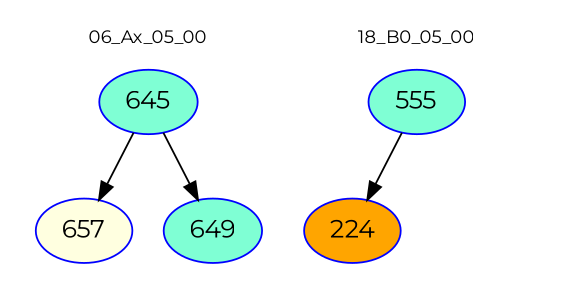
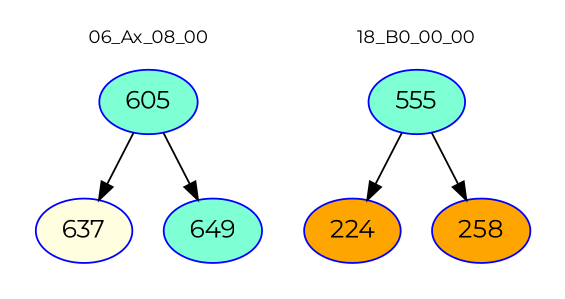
cluster "06_Ax_05_00": label "06_Ax_05_00" -> "06_Ax_08_00"
cluster "18_B0_05_00": label "18_B0_05_00" -> "18_B0_00_00"
node "645": label "645" -> "605"
node "657": label "657" -> "637"
node "258": added
